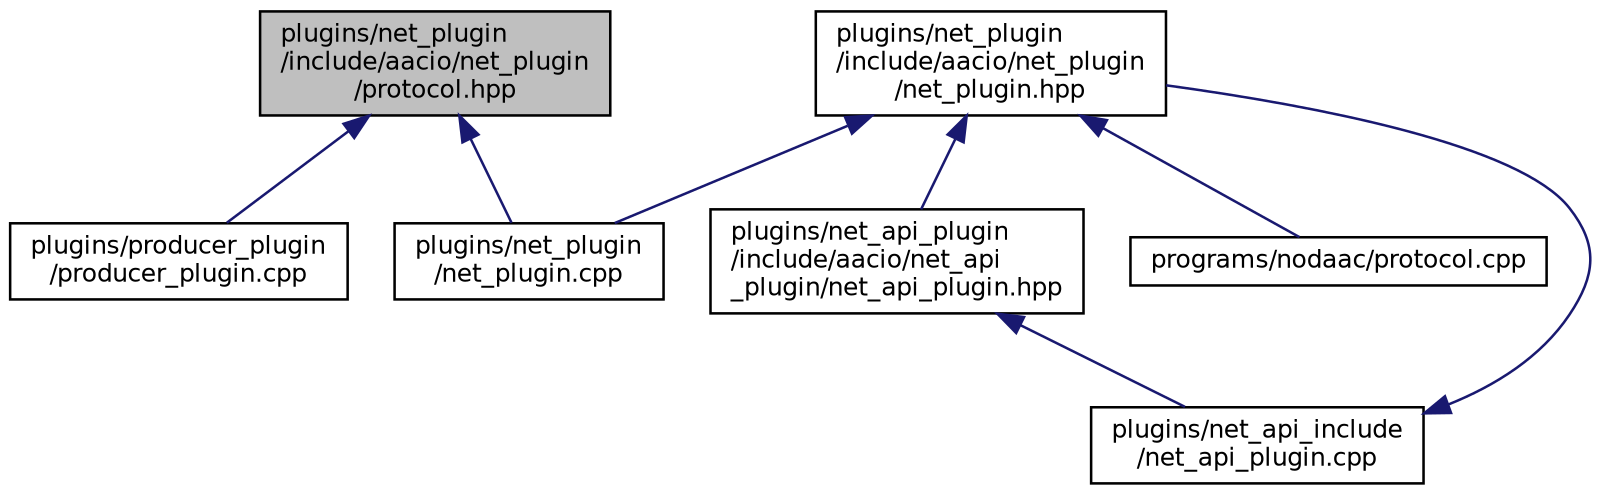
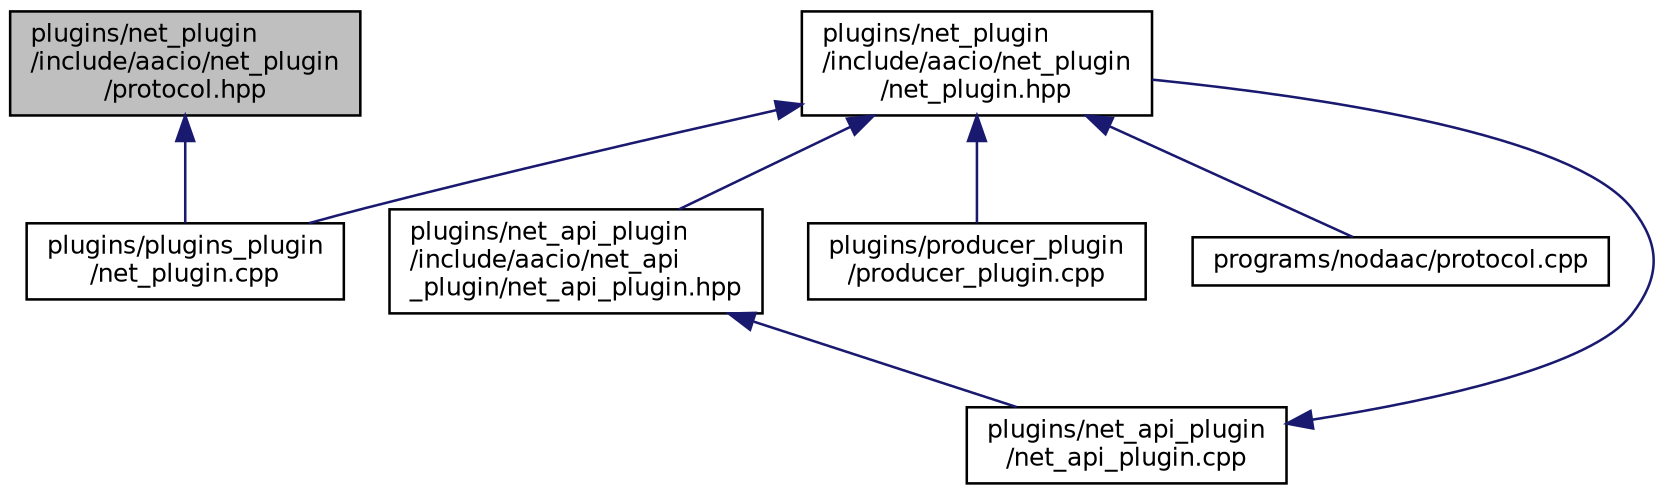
edge "plugins/producer_plugin /producer_plugin.cpp" -> "plugins/net_plugin /include/aacio/net_plugin /protocol.hpp": now "plugins/producer_plugin /producer_plugin.cpp" -> "plugins/net_plugin /include/aacio/net_plugin /net_plugin.hpp"
node "plugins/net_plugin /net_plugin.cpp": label "plugins/net_plugin /net_plugin.cpp" -> "plugins/plugins_plugin /net_plugin.cpp"
node "plugins/net_api_include /net_api_plugin.cpp": label "plugins/net_api_include /net_api_plugin.cpp" -> "plugins/net_api_plugin /net_api_plugin.cpp"
